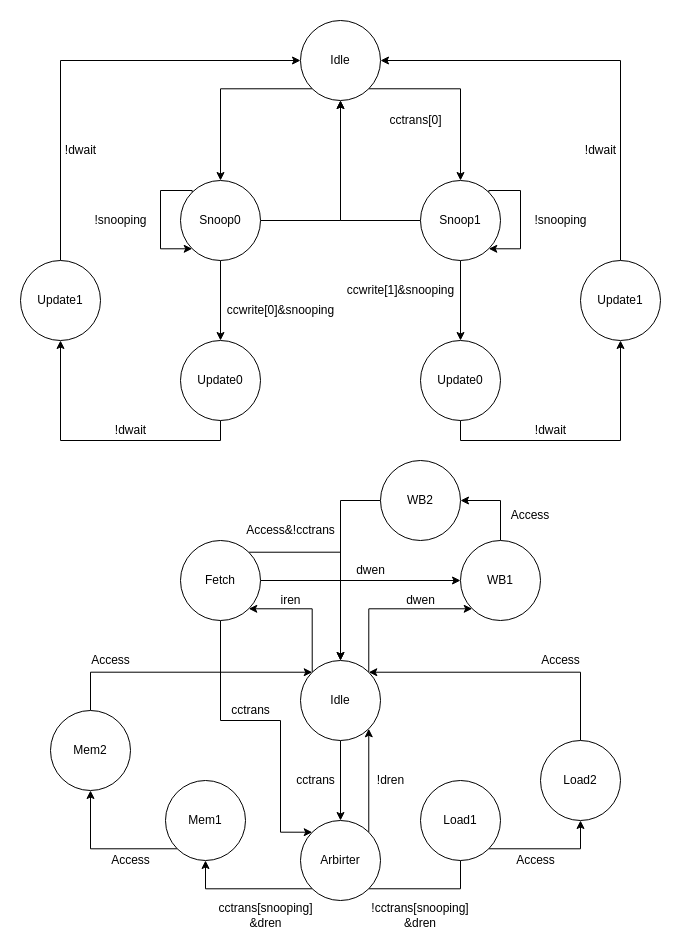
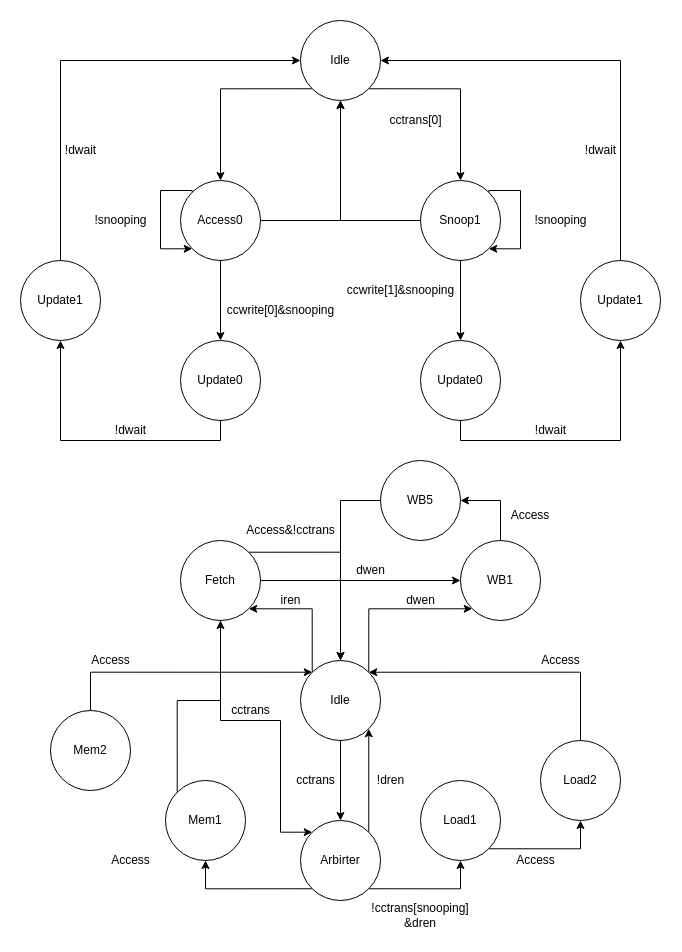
node "Snoop0": label "Snoop0" -> "Access0"
node "WB2": label "WB2" -> "WB5"
edge "Mem1" -> "Mem2": now "Mem1" -> "Fetch"
edge "Load1" -- "Arbirter": arrowhead none -> classic
node "cctrans[snooping] &dren": removed
